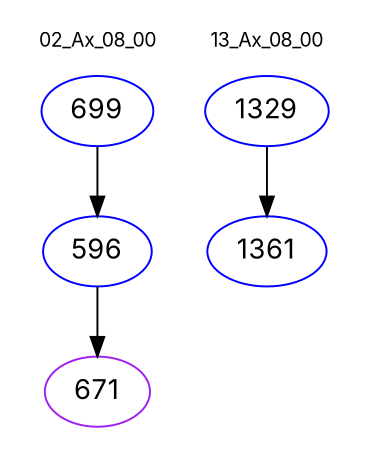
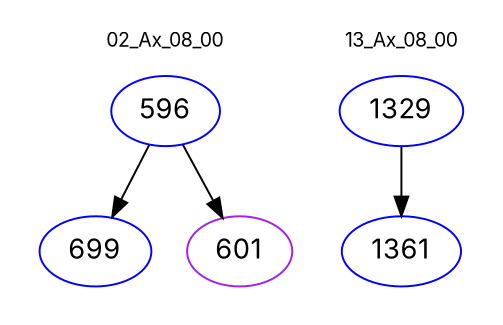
edge "699" -> "596": reversed
node "671": label "671" -> "601"
